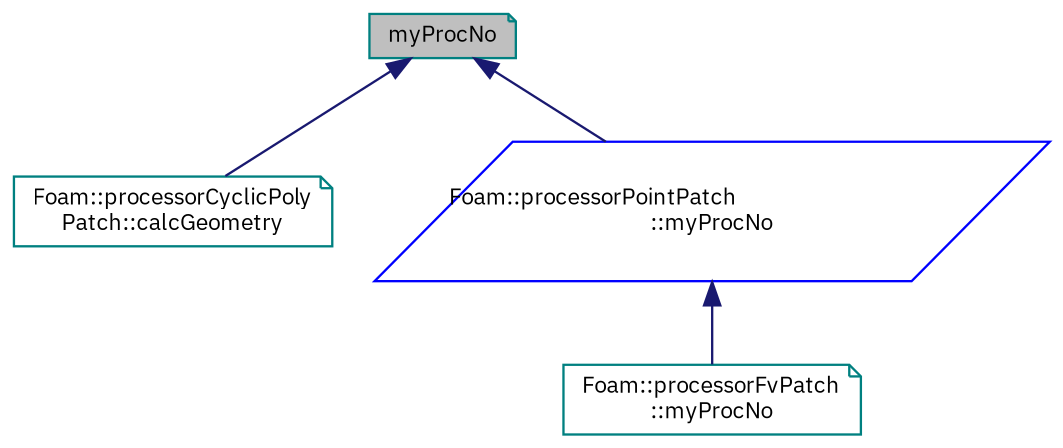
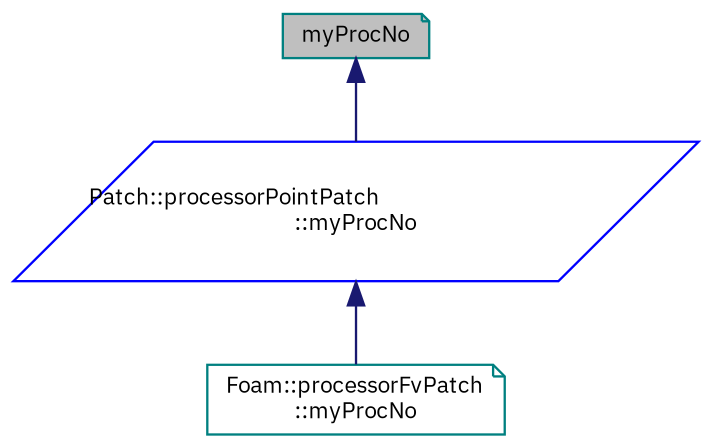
node "Foam::processorCyclicPoly Patch::calcGeometry": removed
node "Foam::processorPointPatch ::myProcNo": label "Foam::processorPointPatch ::myProcNo" -> "Patch::processorPointPatch ::myProcNo"
